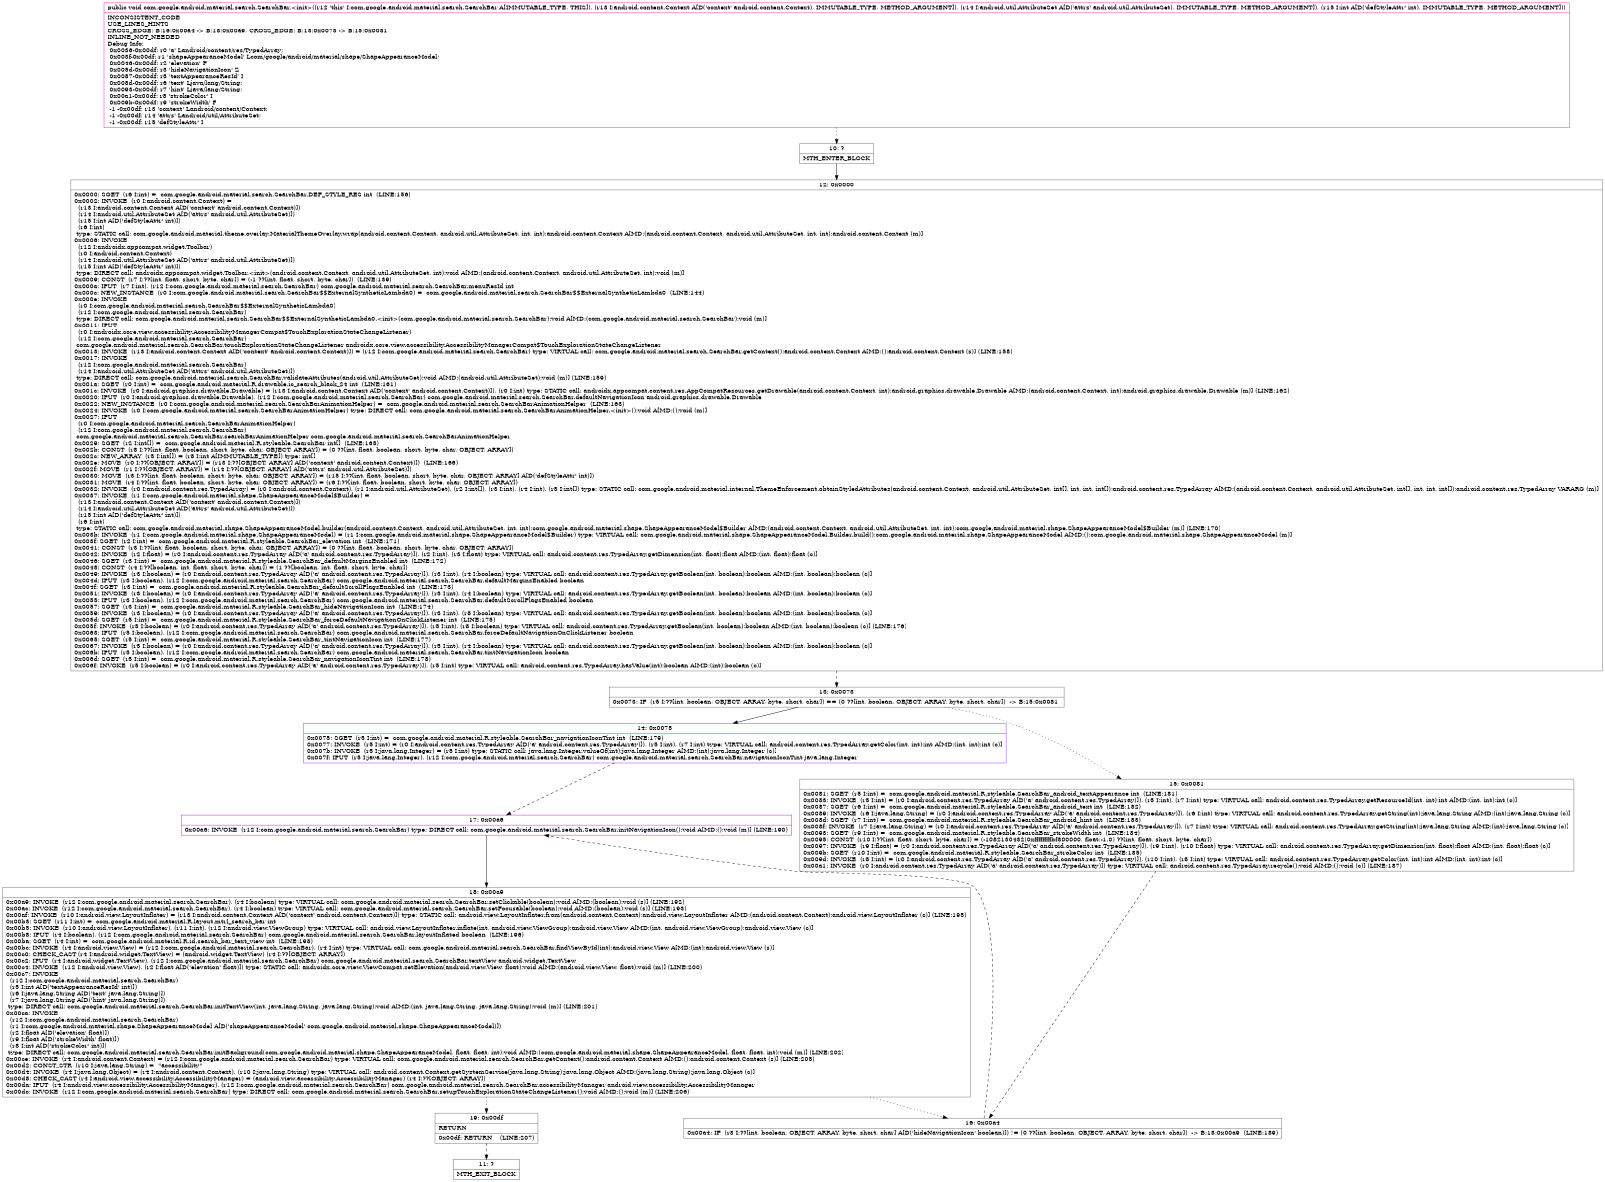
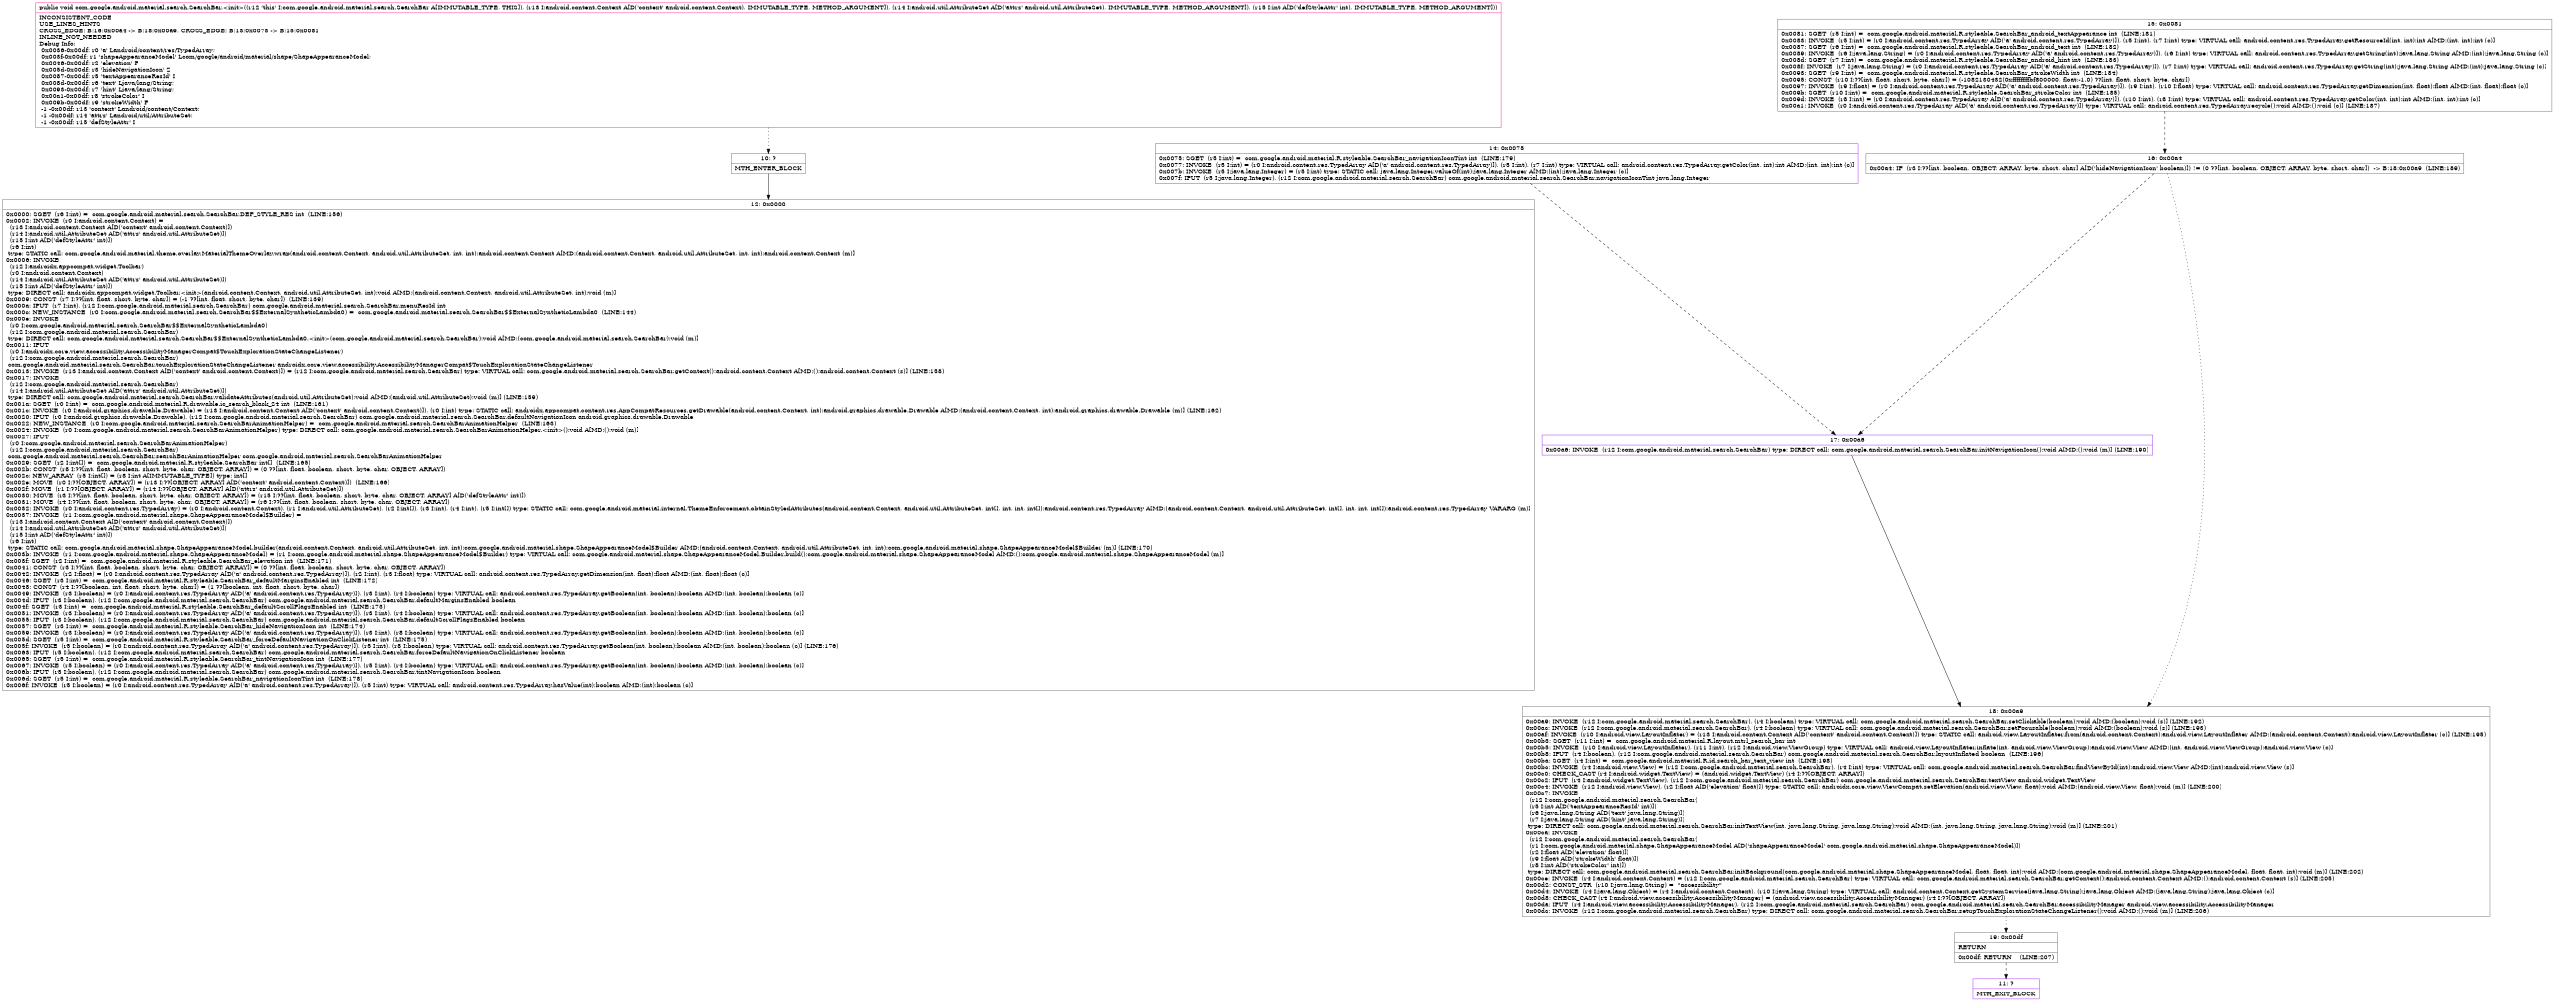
node "13: 0x0073": removed
edge "18: 0x00a9" -> "16: 0x00a4": reversed
